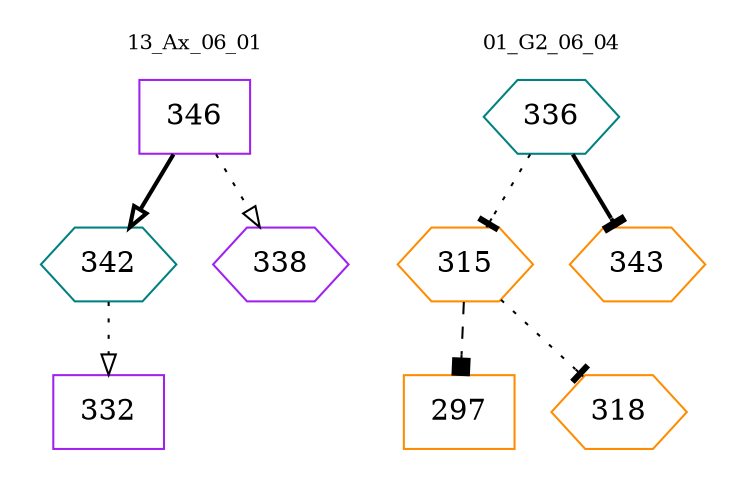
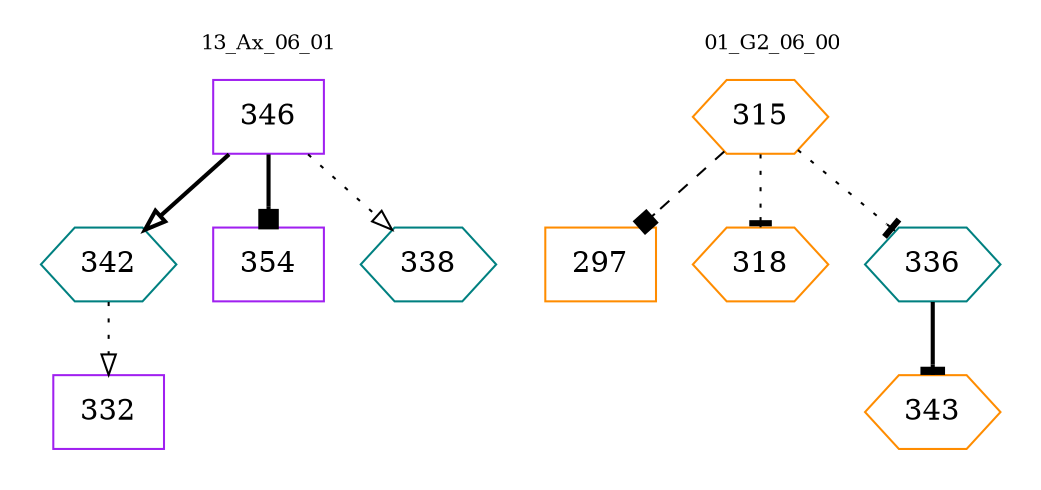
cluster "01_G2_06_04": label "01_G2_06_04" -> "01_G2_06_00"
edge "336" -> "315": reversed
node "354": added
node "338": color purple -> teal
